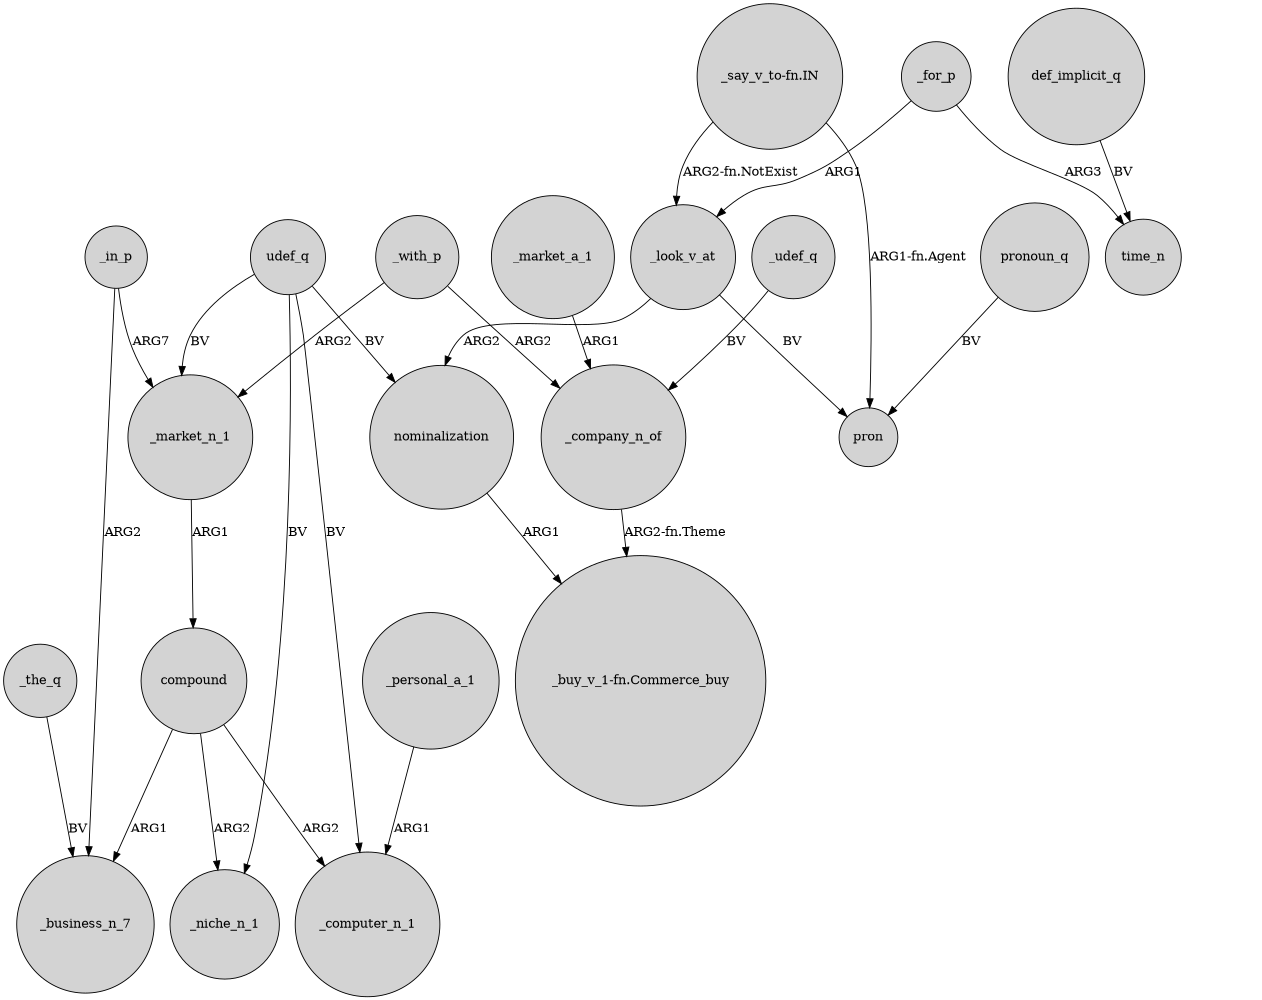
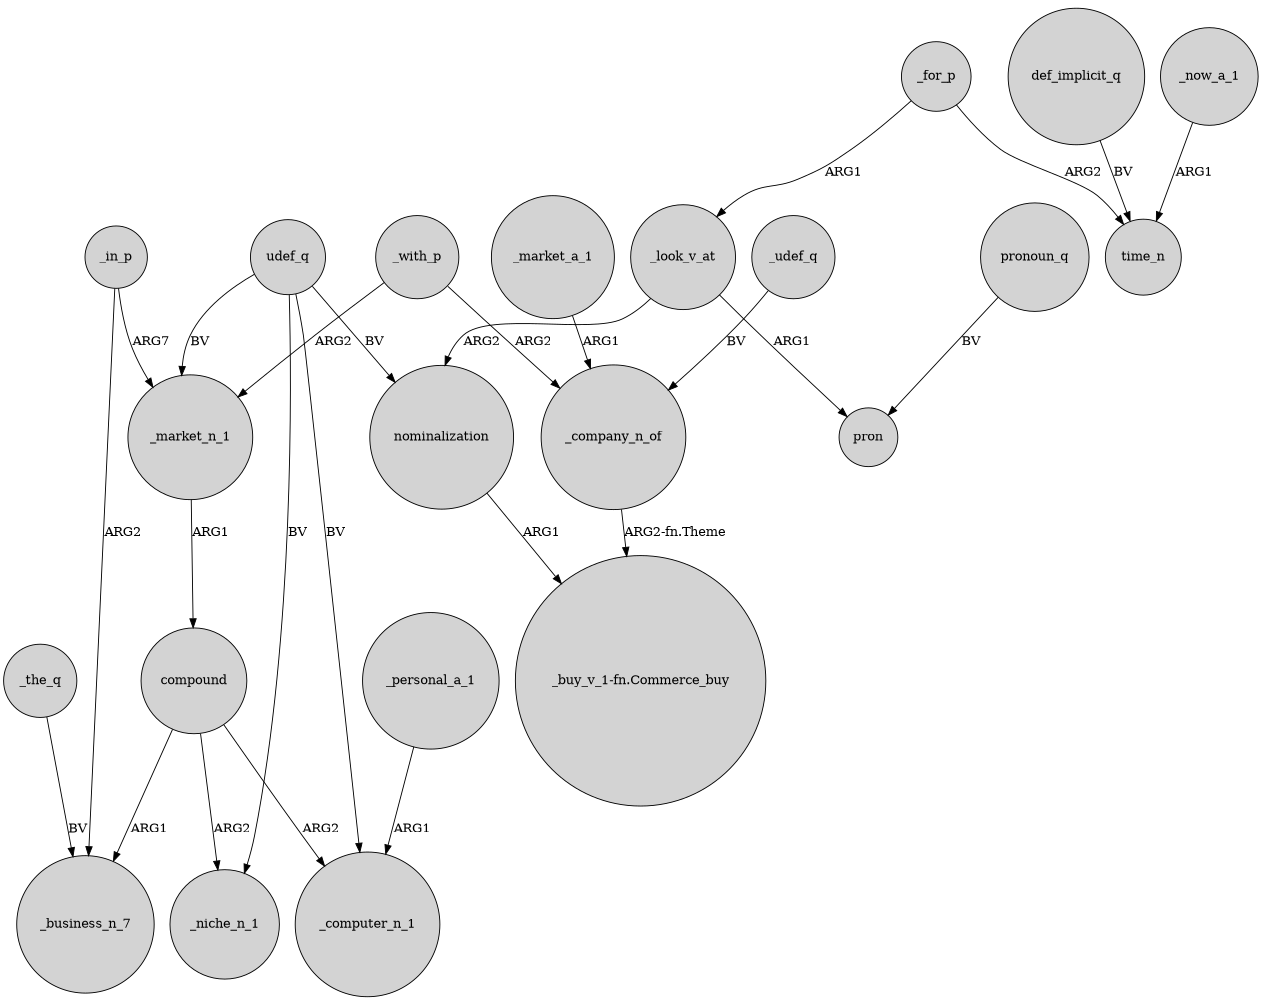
node "_say_v_to-fn.IN": removed
node "_now_a_1": added
edge "_for_p" -> "time_n": label "ARG3" -> "ARG2"
edge "_look_v_at" -> "pron": label "BV" -> "ARG1"
